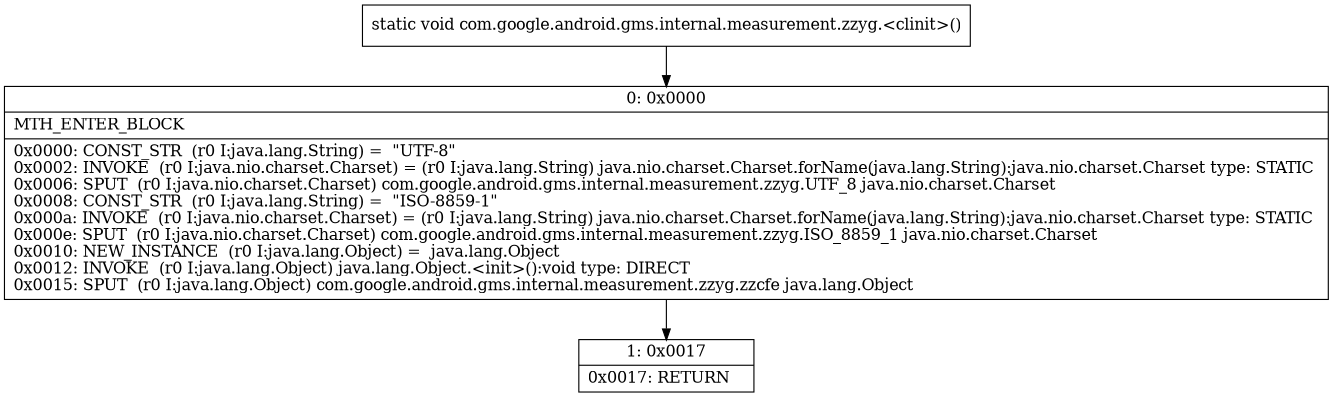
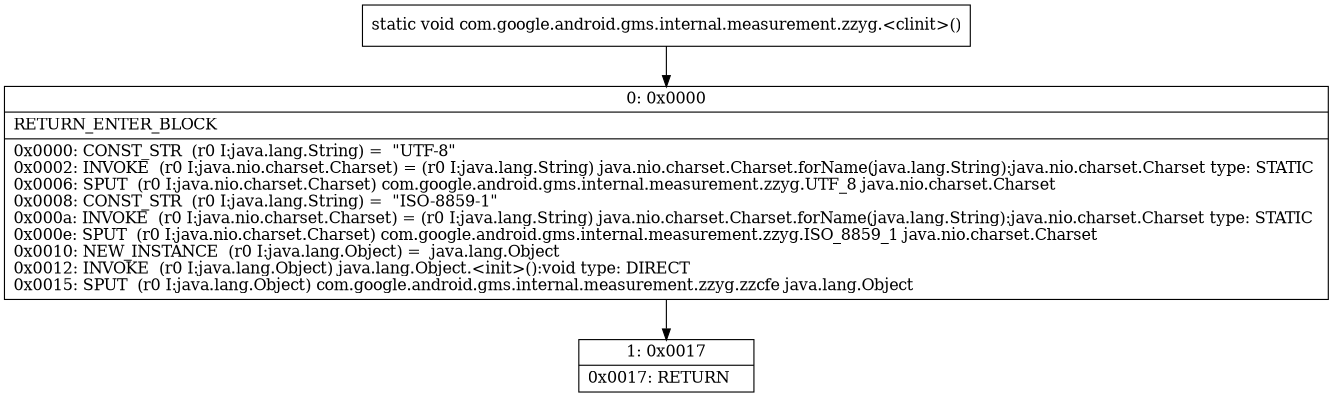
node "0: 0x0000": text "MTH_ENTER_BLOCK" -> "RETURN_ENTER_BLOCK"
